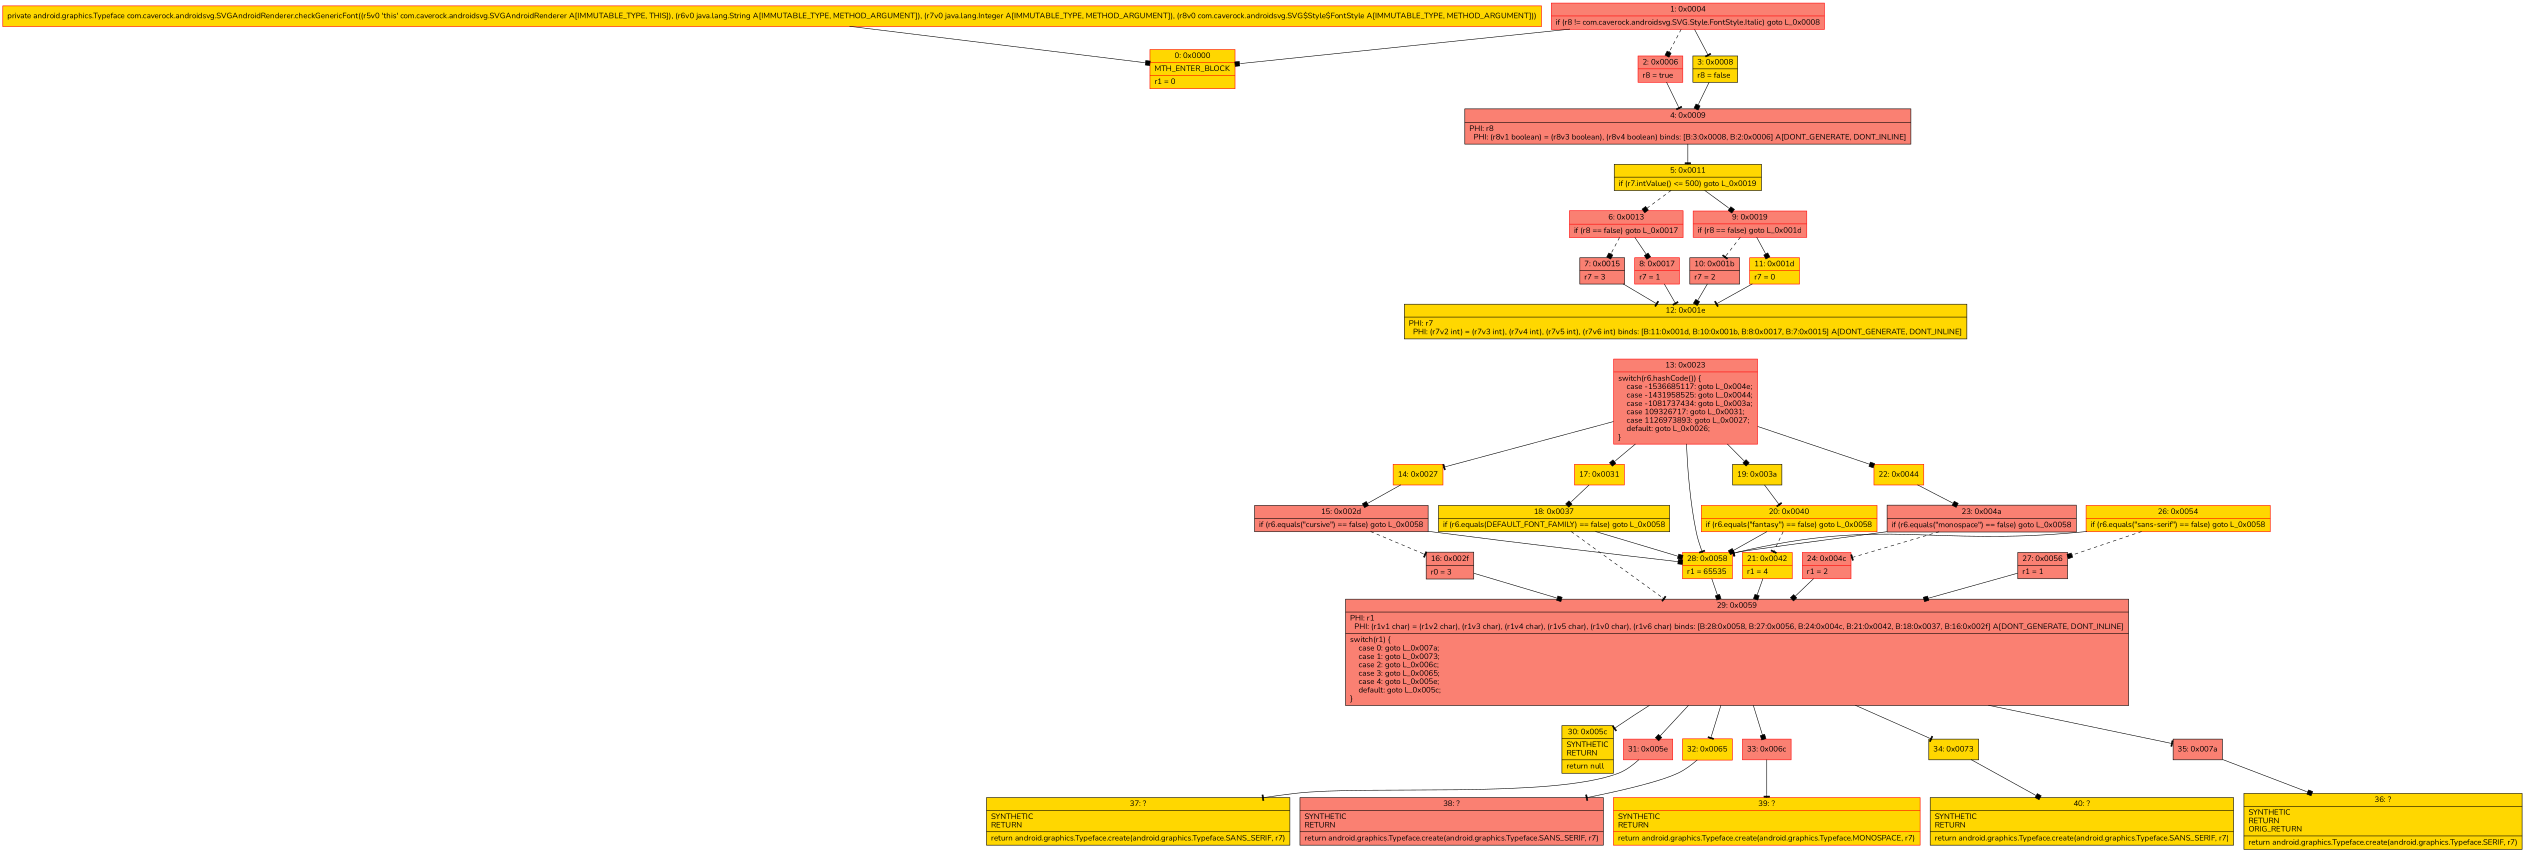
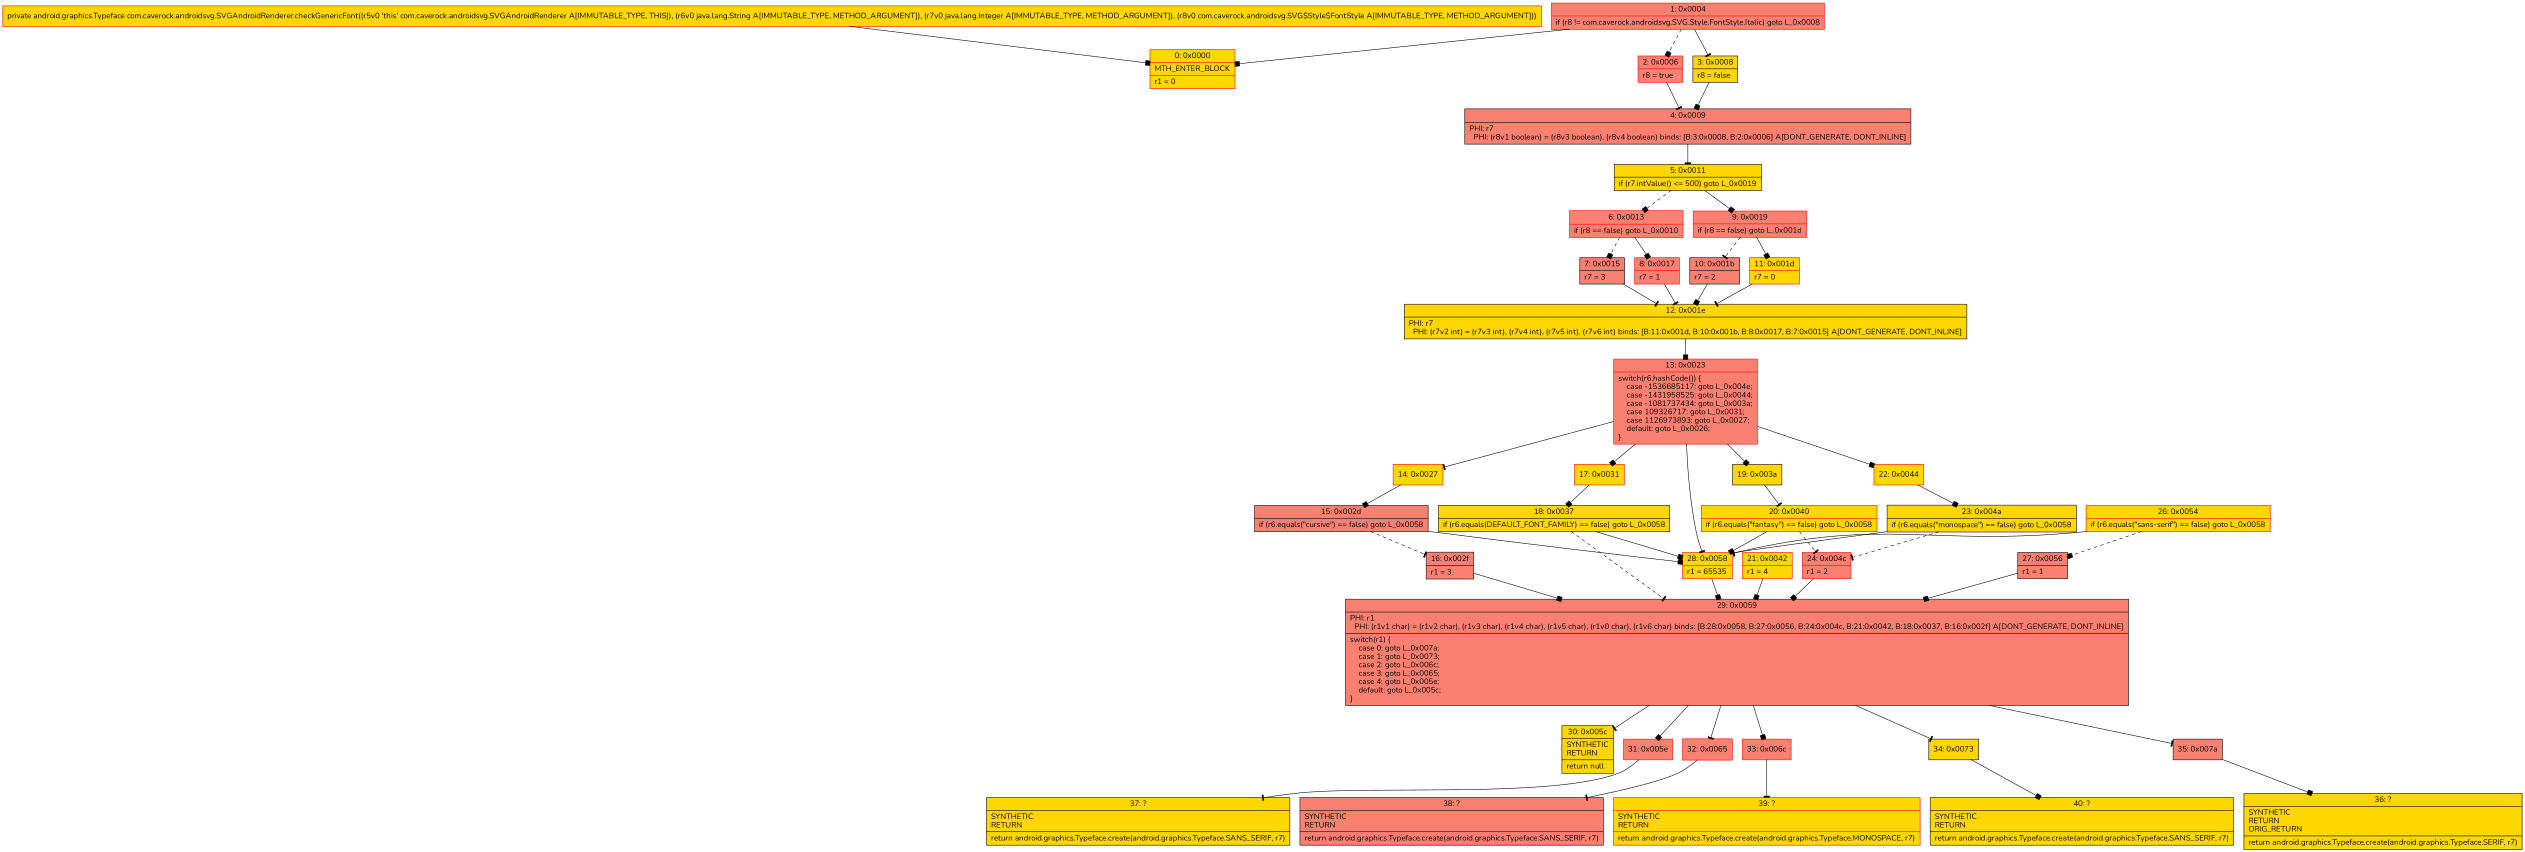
node "4: 0x0009": text "PHI: r8" -> "PHI: r7"
node "6: 0x0013": text "if (r8 == false) goto L_0x0017" -> "if (r8 == false) goto L_0x0010"
edge "12: 0x001e" -> "13: 0x0023": added
node "23: 0x004a": fillcolor salmon -> gold
edge "20: 0x0040" -> "21: 0x0042": now "20: 0x0040" -> "24: 0x004c"
node "16: 0x002f": text "r0 = 3" -> "r1 = 3"
node "32: 0x0065": fillcolor gold -> salmon
